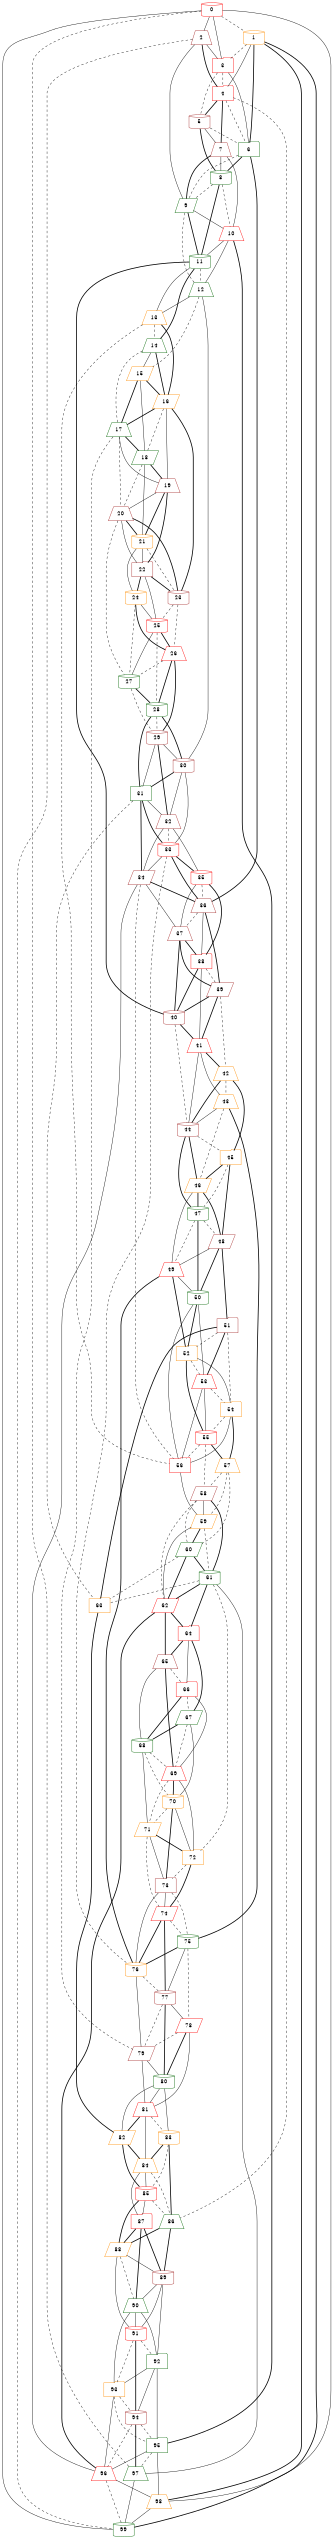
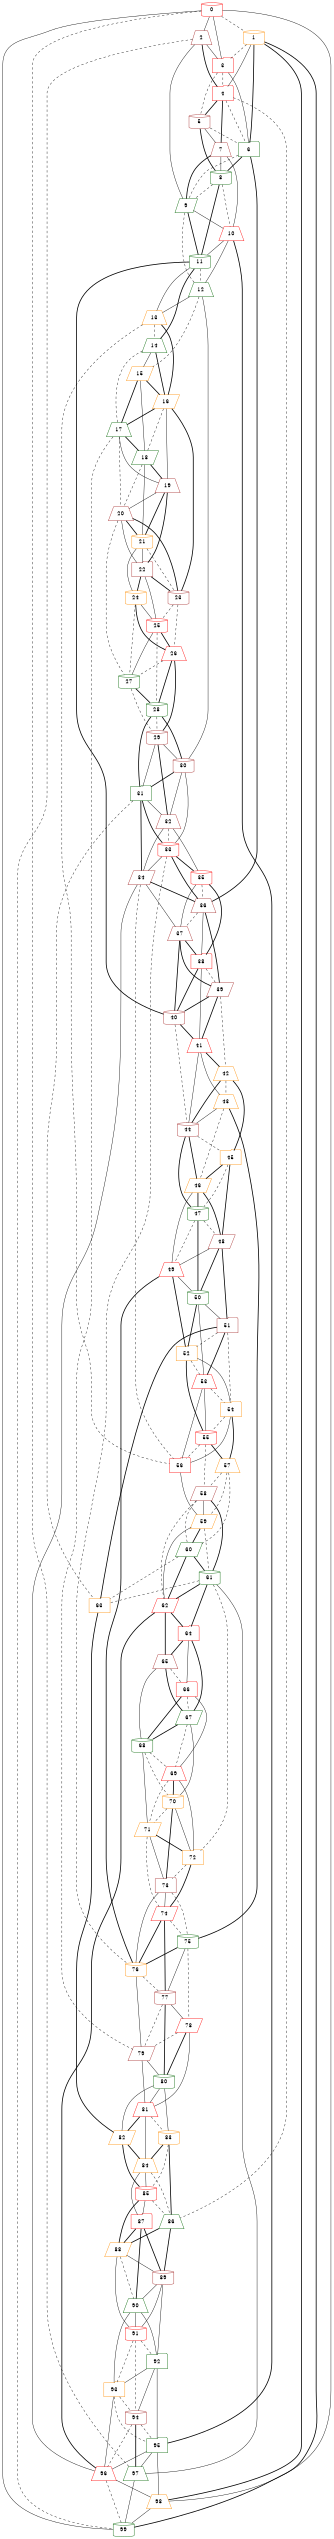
edge "50" -- "56": now "50" -- "51"
edge "65" -- "69": now "65" -- "67"
edge "91" -- "94": style bold -> dashed
edge "95" -- "97": style dashed -> solid
